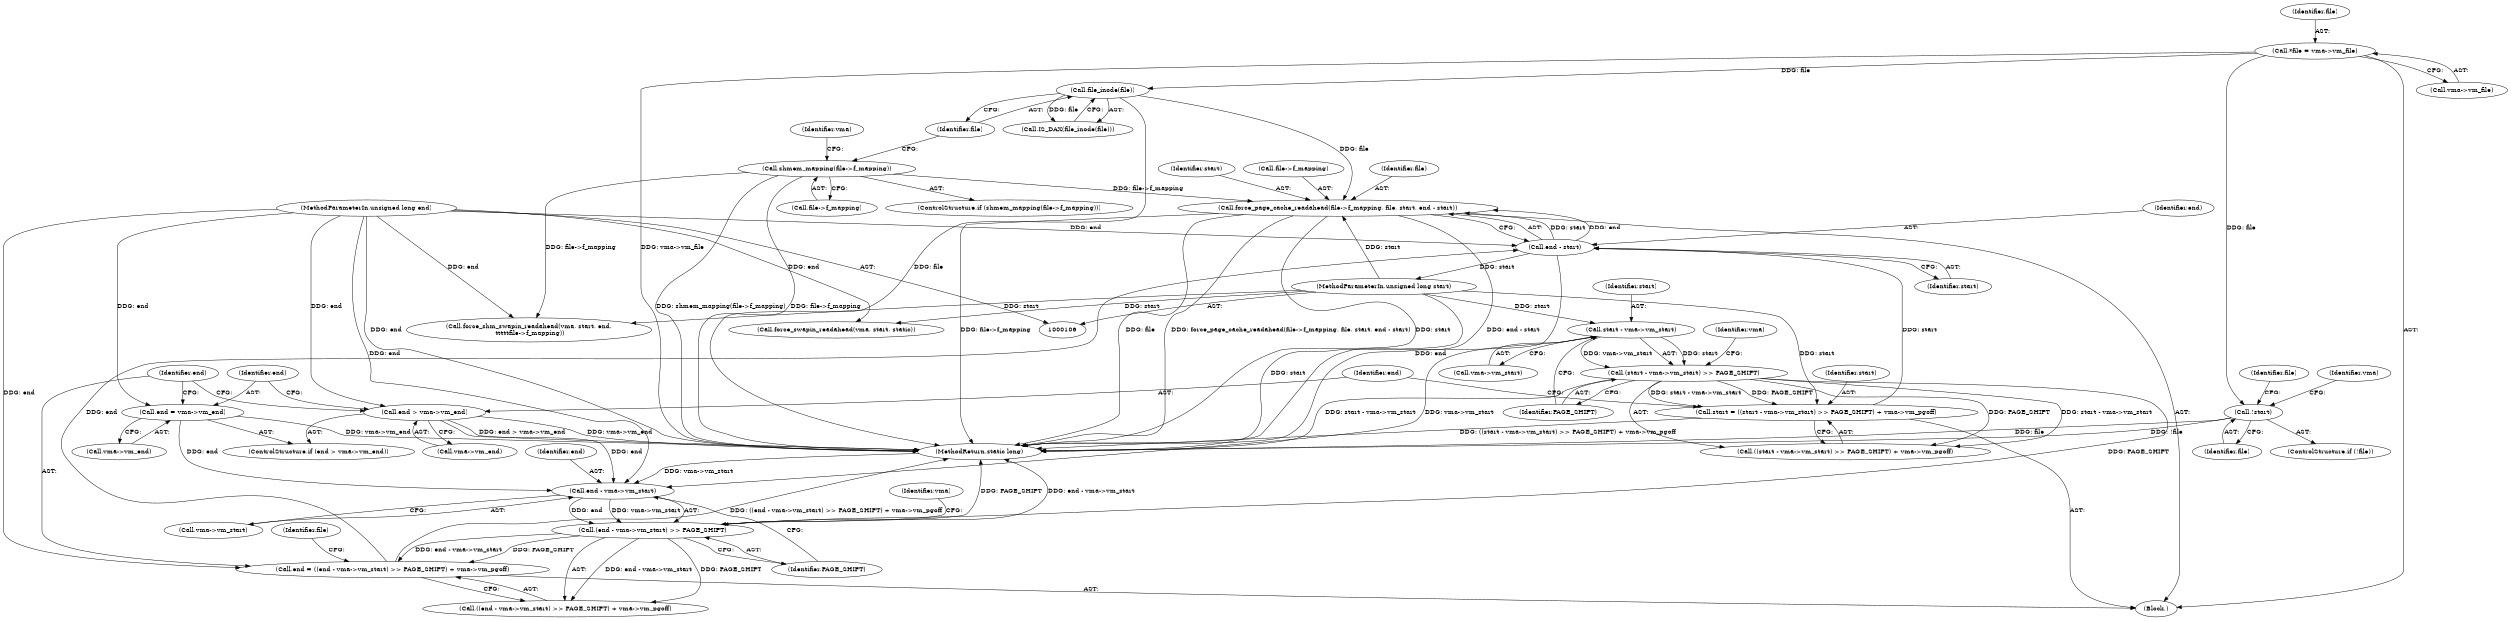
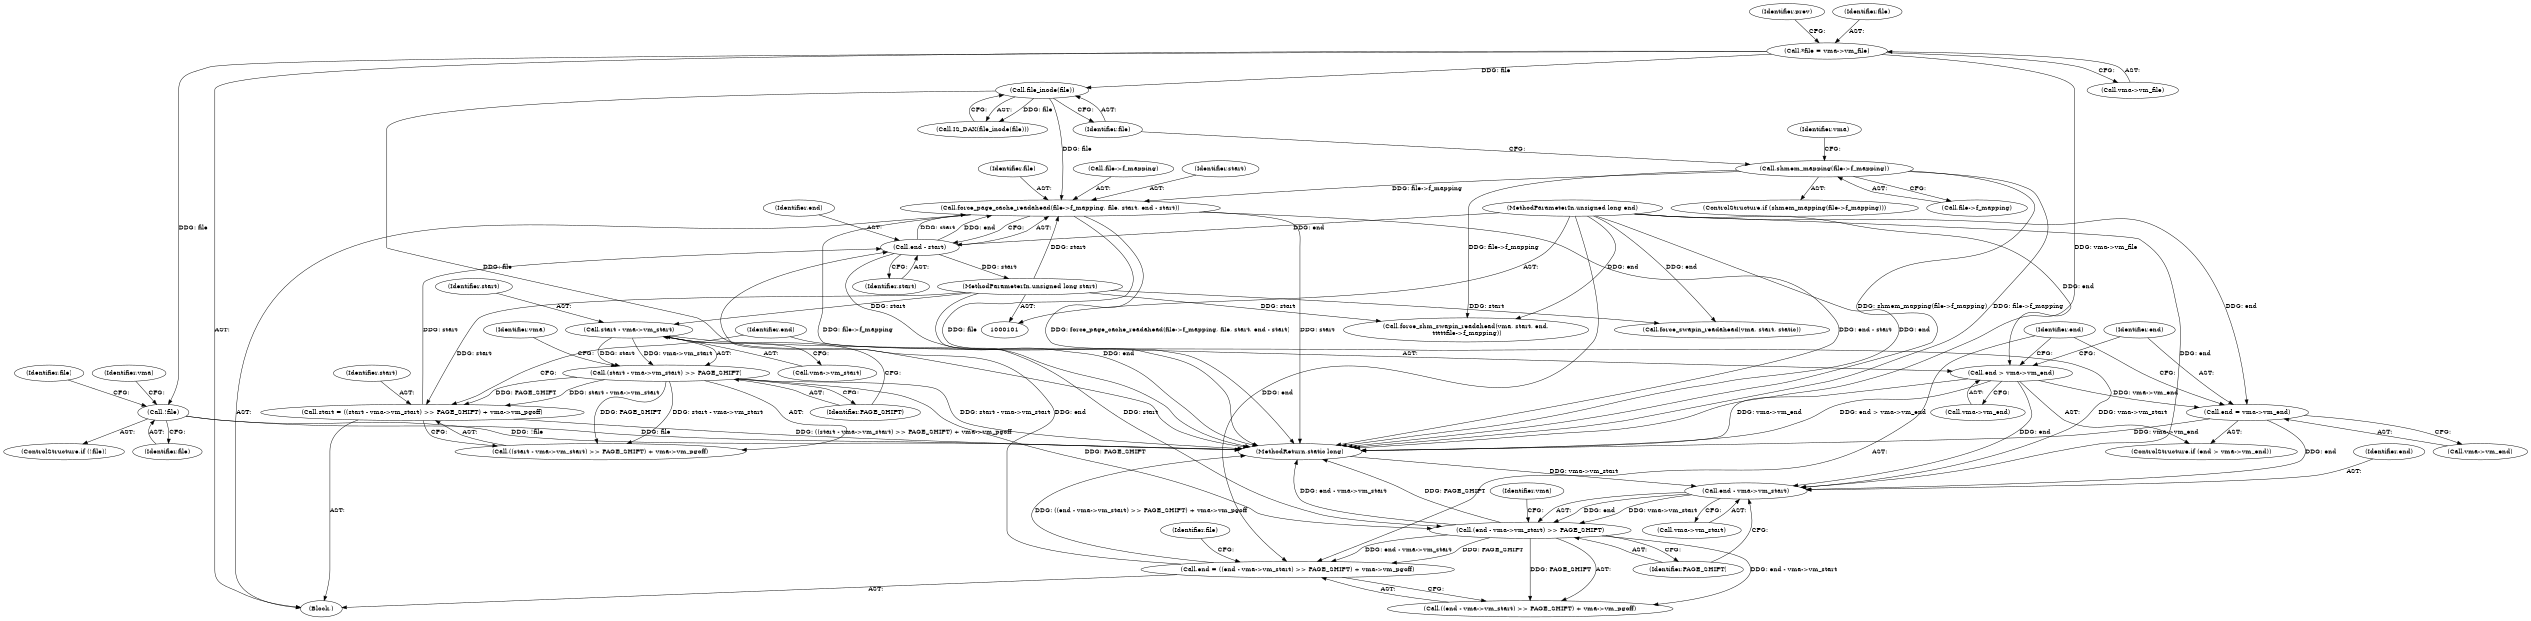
node "(Identifier,prev)": added
node "1000106": label "1000106" -> "1000101"
edge "(MethodParameterIn,unsigned long start)" -> "(MethodReturn,static long)": now "(MethodParameterIn,unsigned long start)" -> "(Call,(end - vma->vm_start) >> PAGE_SHIFT)"
edge "(Call,end > vma->vm_end)" -> "(Call,end = vma->vm_end)": added, label "DDG: vma->vm_end"
node "(Call,!start)": label "(Call,!start)" -> "(Call,!file)"
